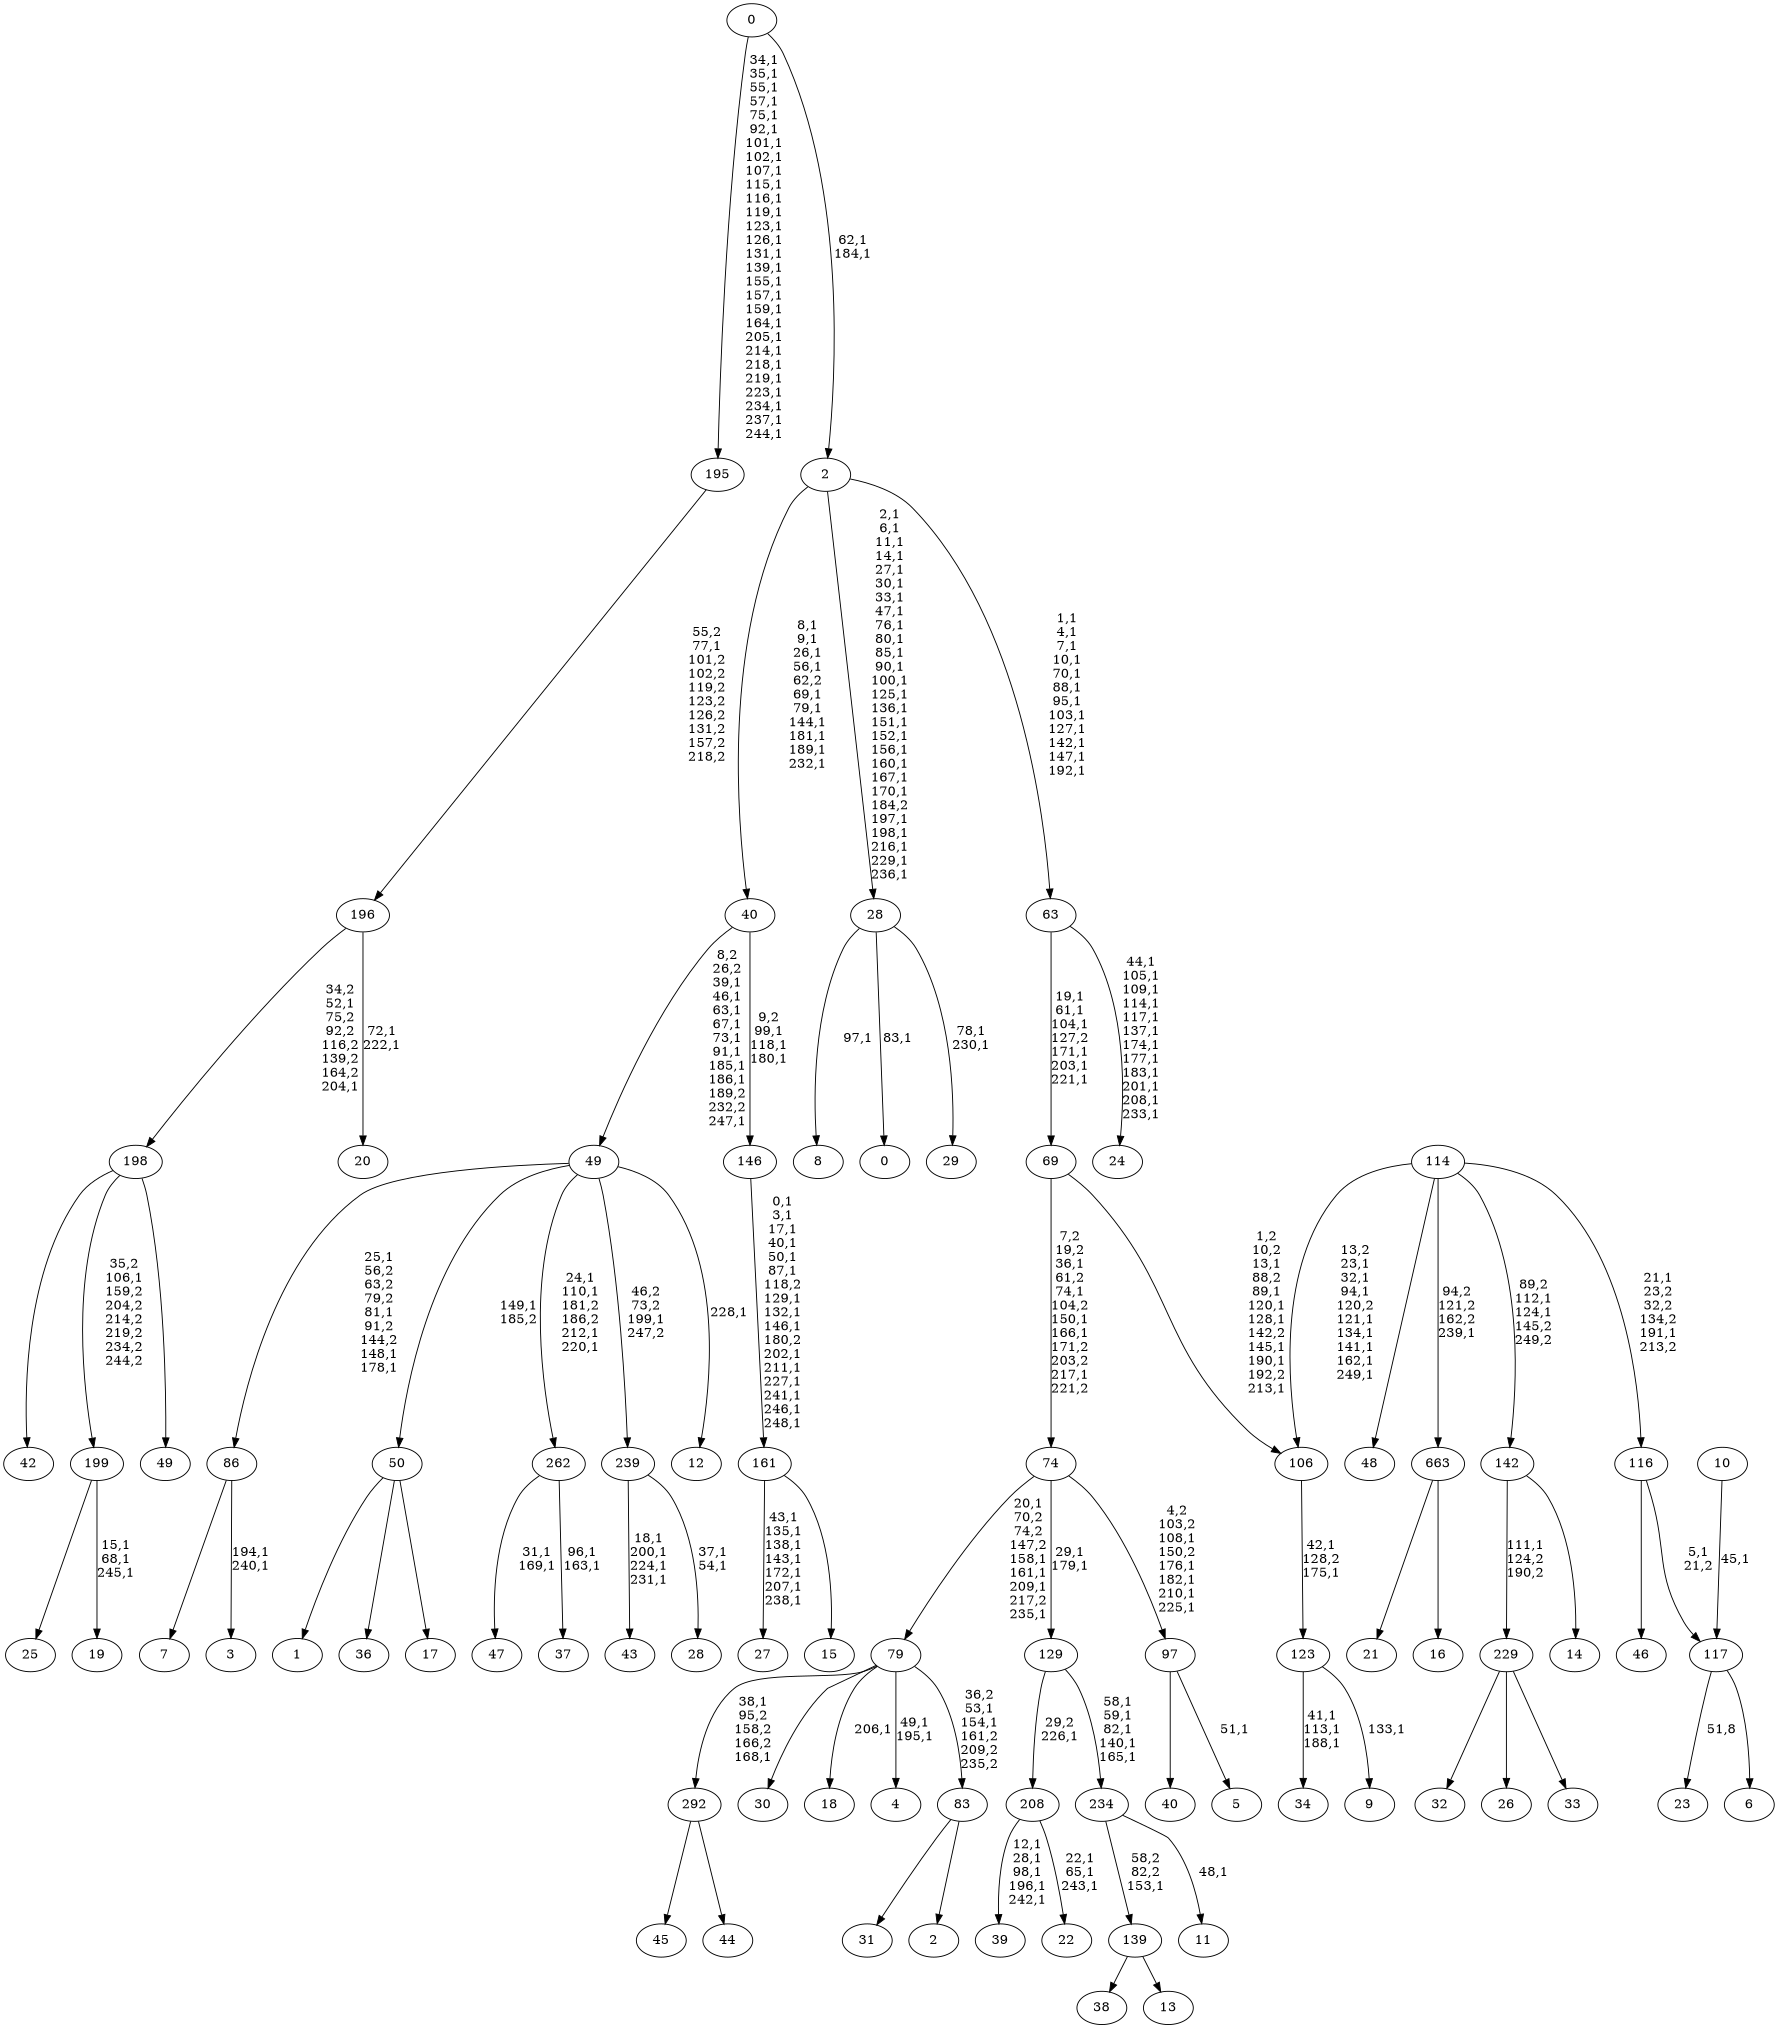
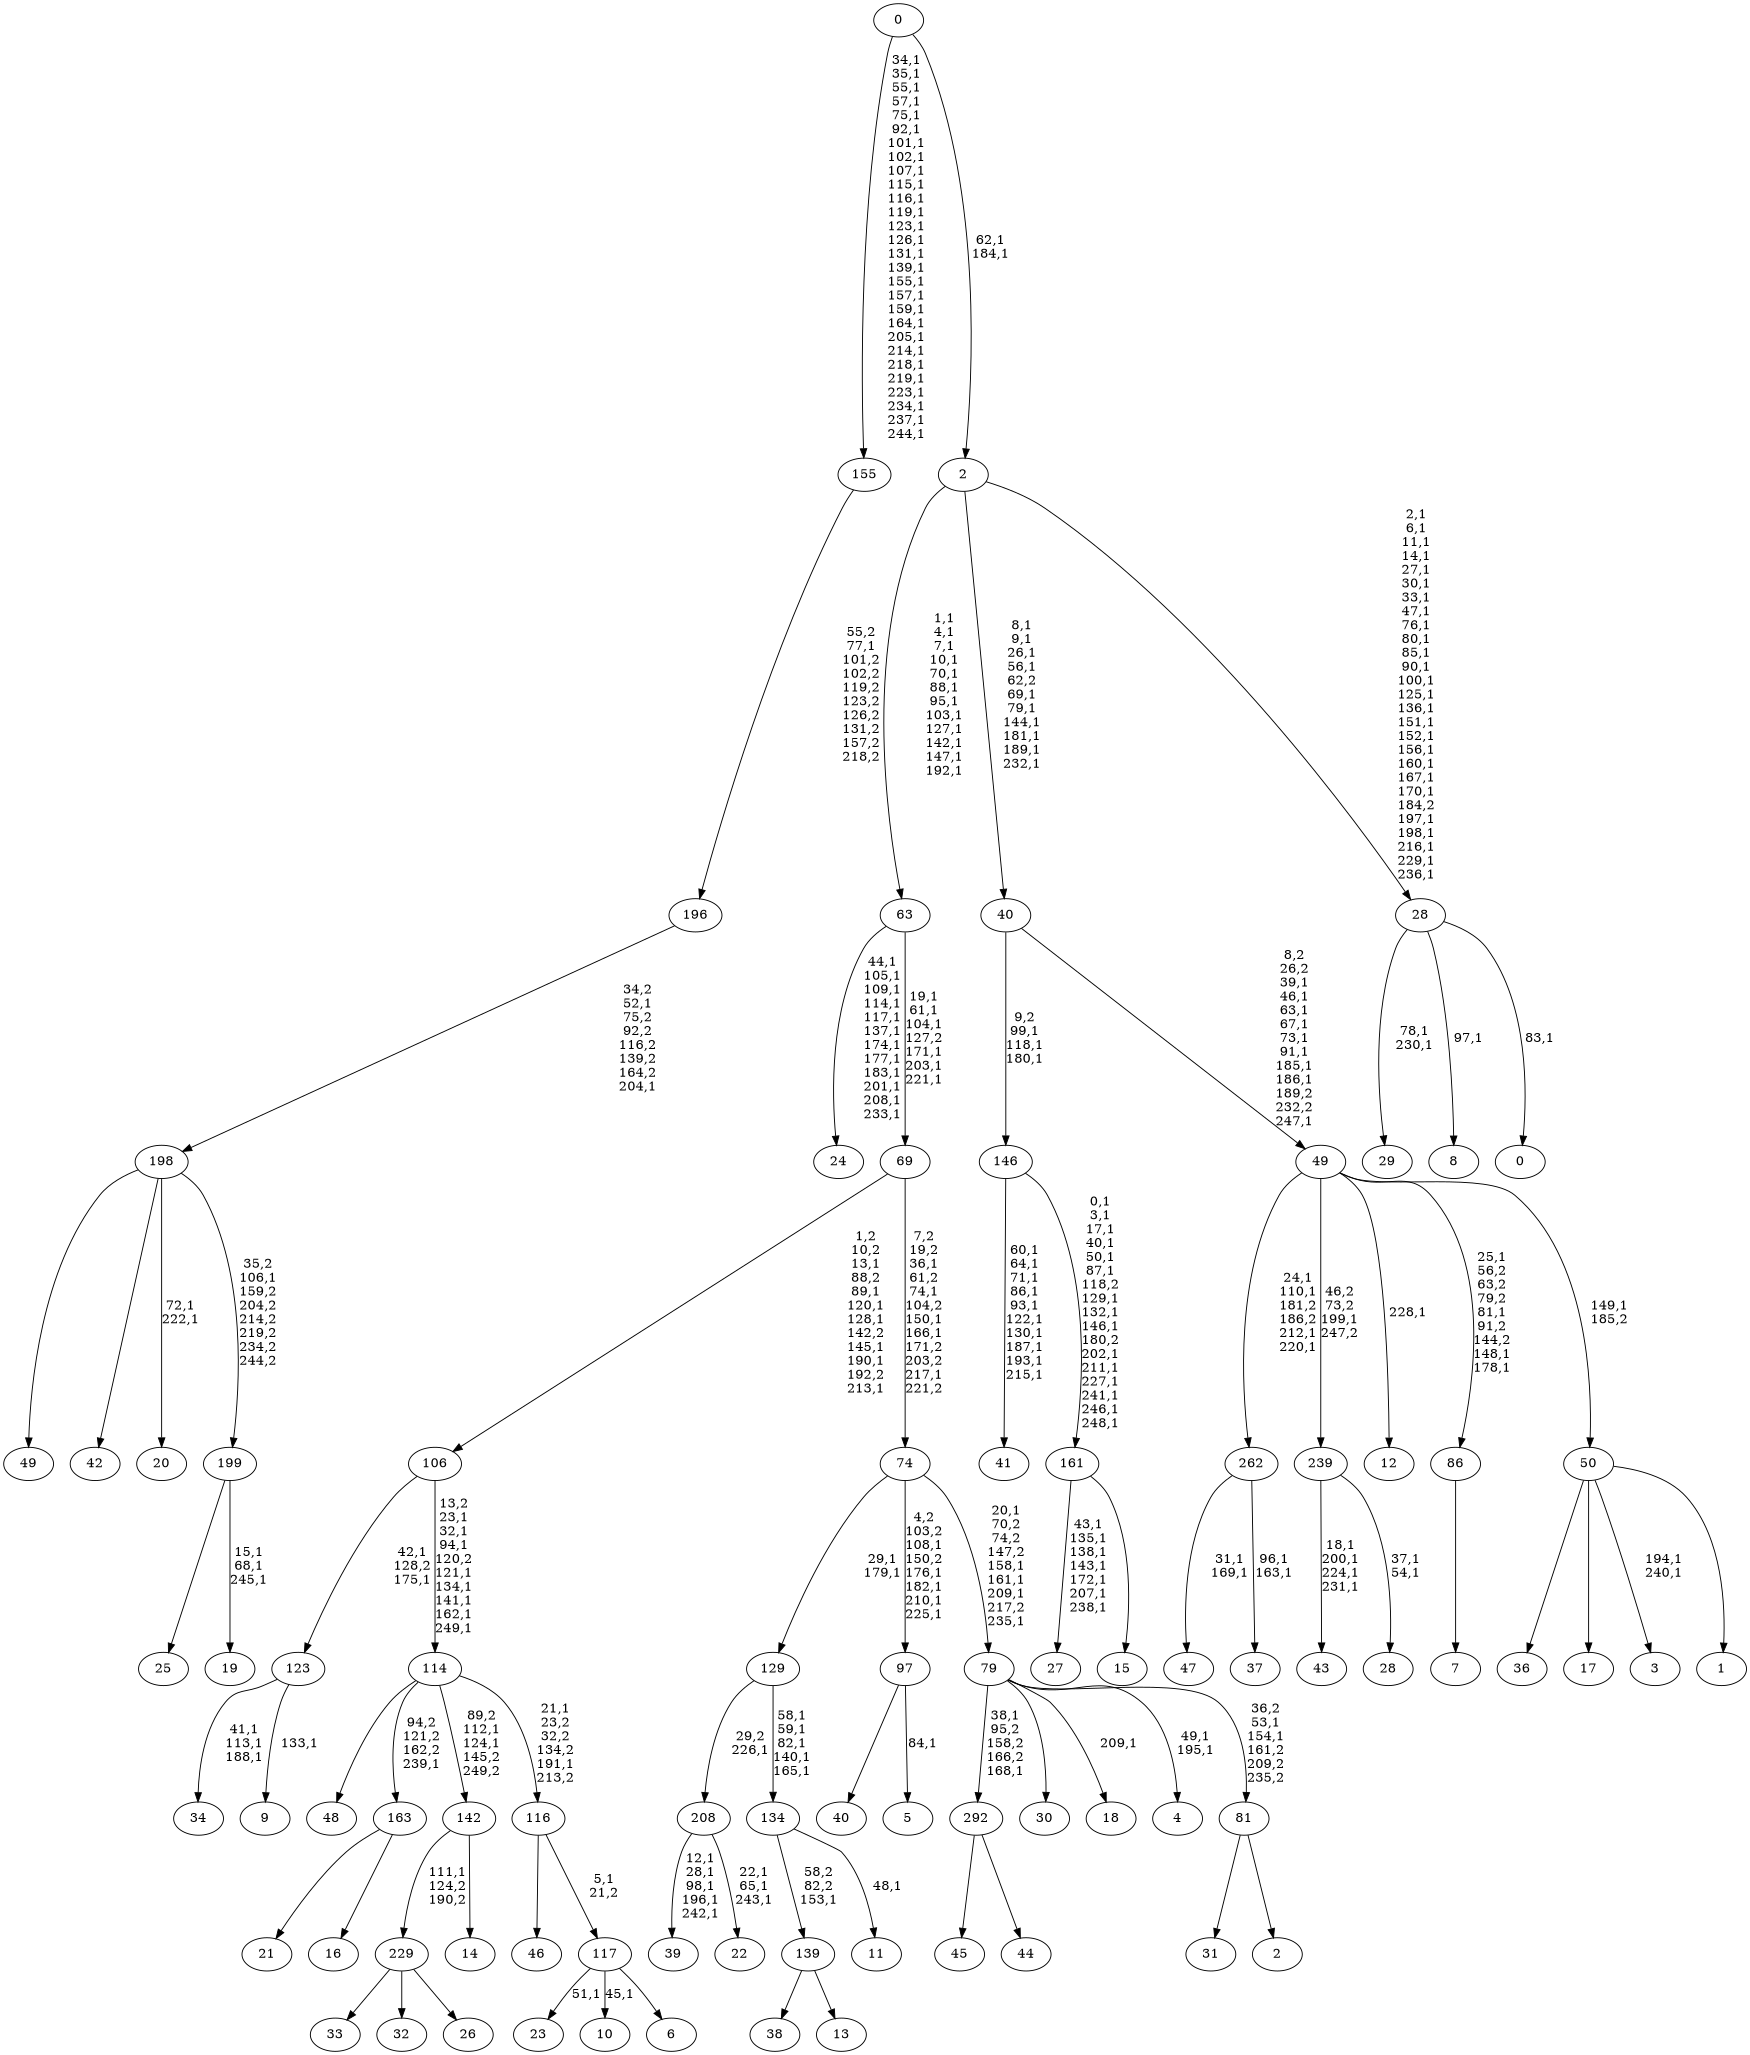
node "195": label "195" -> "155"
edge "196" -> "20": now "198" -> "20"
edge "114" -> "106": reversed
node "41": added
node "663": label "663" -> "163"
edge "86" -> "3": now "50" -> "3"
edge "10" -> "117": reversed
edge "79" -> "18": label "206,1" -> "209,1"
edge "97" -> "5": label "51,1" -> "84,1"
edge "117" -> "23": label "51,8" -> "51,1"
node "83": label "83" -> "81"
node "234": label "234" -> "134"
